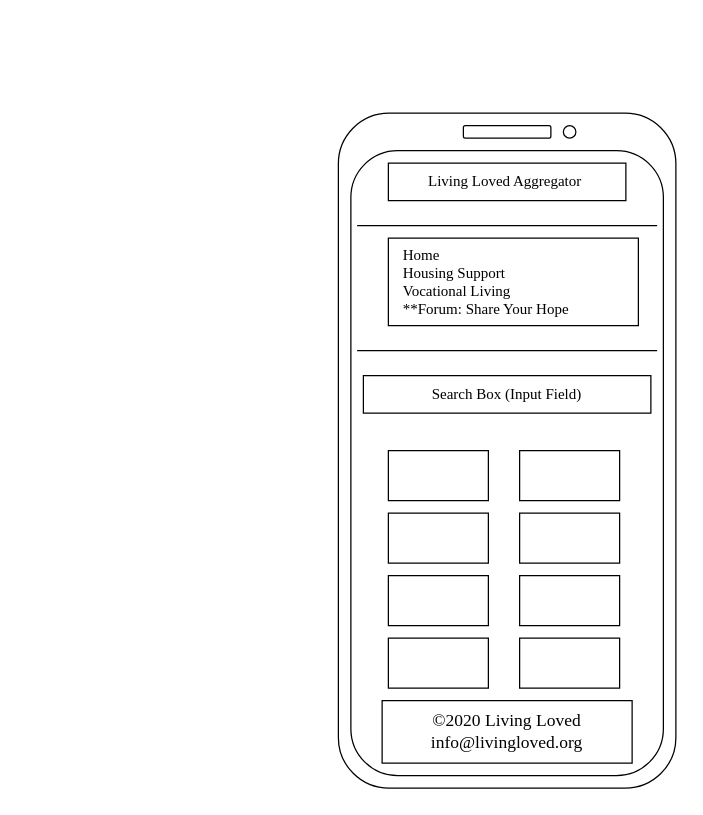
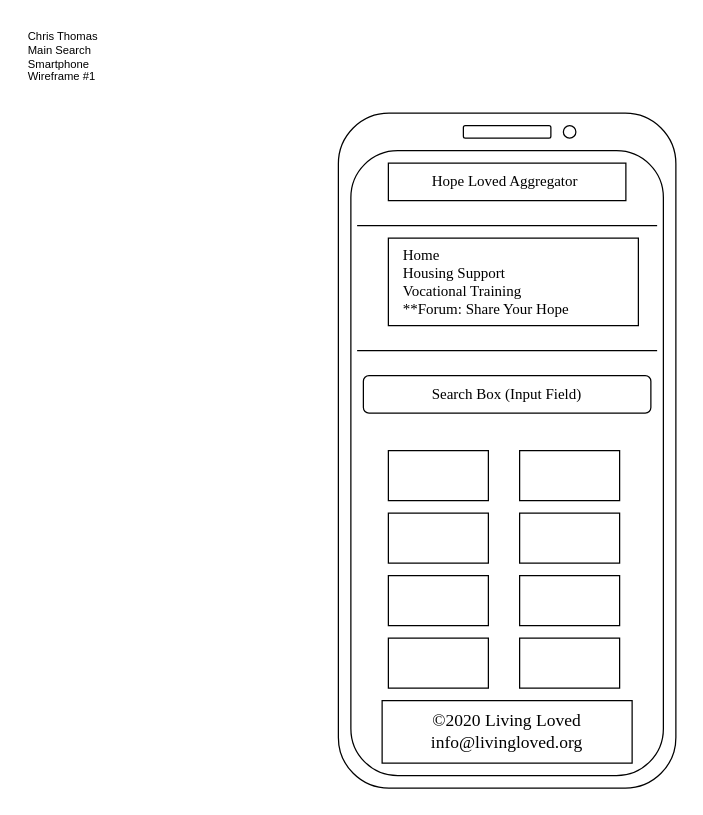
node "Chris Thomas Main Search Smartphone Wireframe #1": added
node "Living Loved Aggregator": label "Living Loved Aggregator" -> "Hope Loved Aggregator"
node "Home Housing Support Vocational Living **Forum: Share Your Hope": label "Home Housing Support Vocational Living **Forum: Share Your Hope" -> "Home Housing Support Vocational Training **Forum: Share Your Hope"
node "Search Box (Input Field)": shape rectangle -> rounded rectangle
